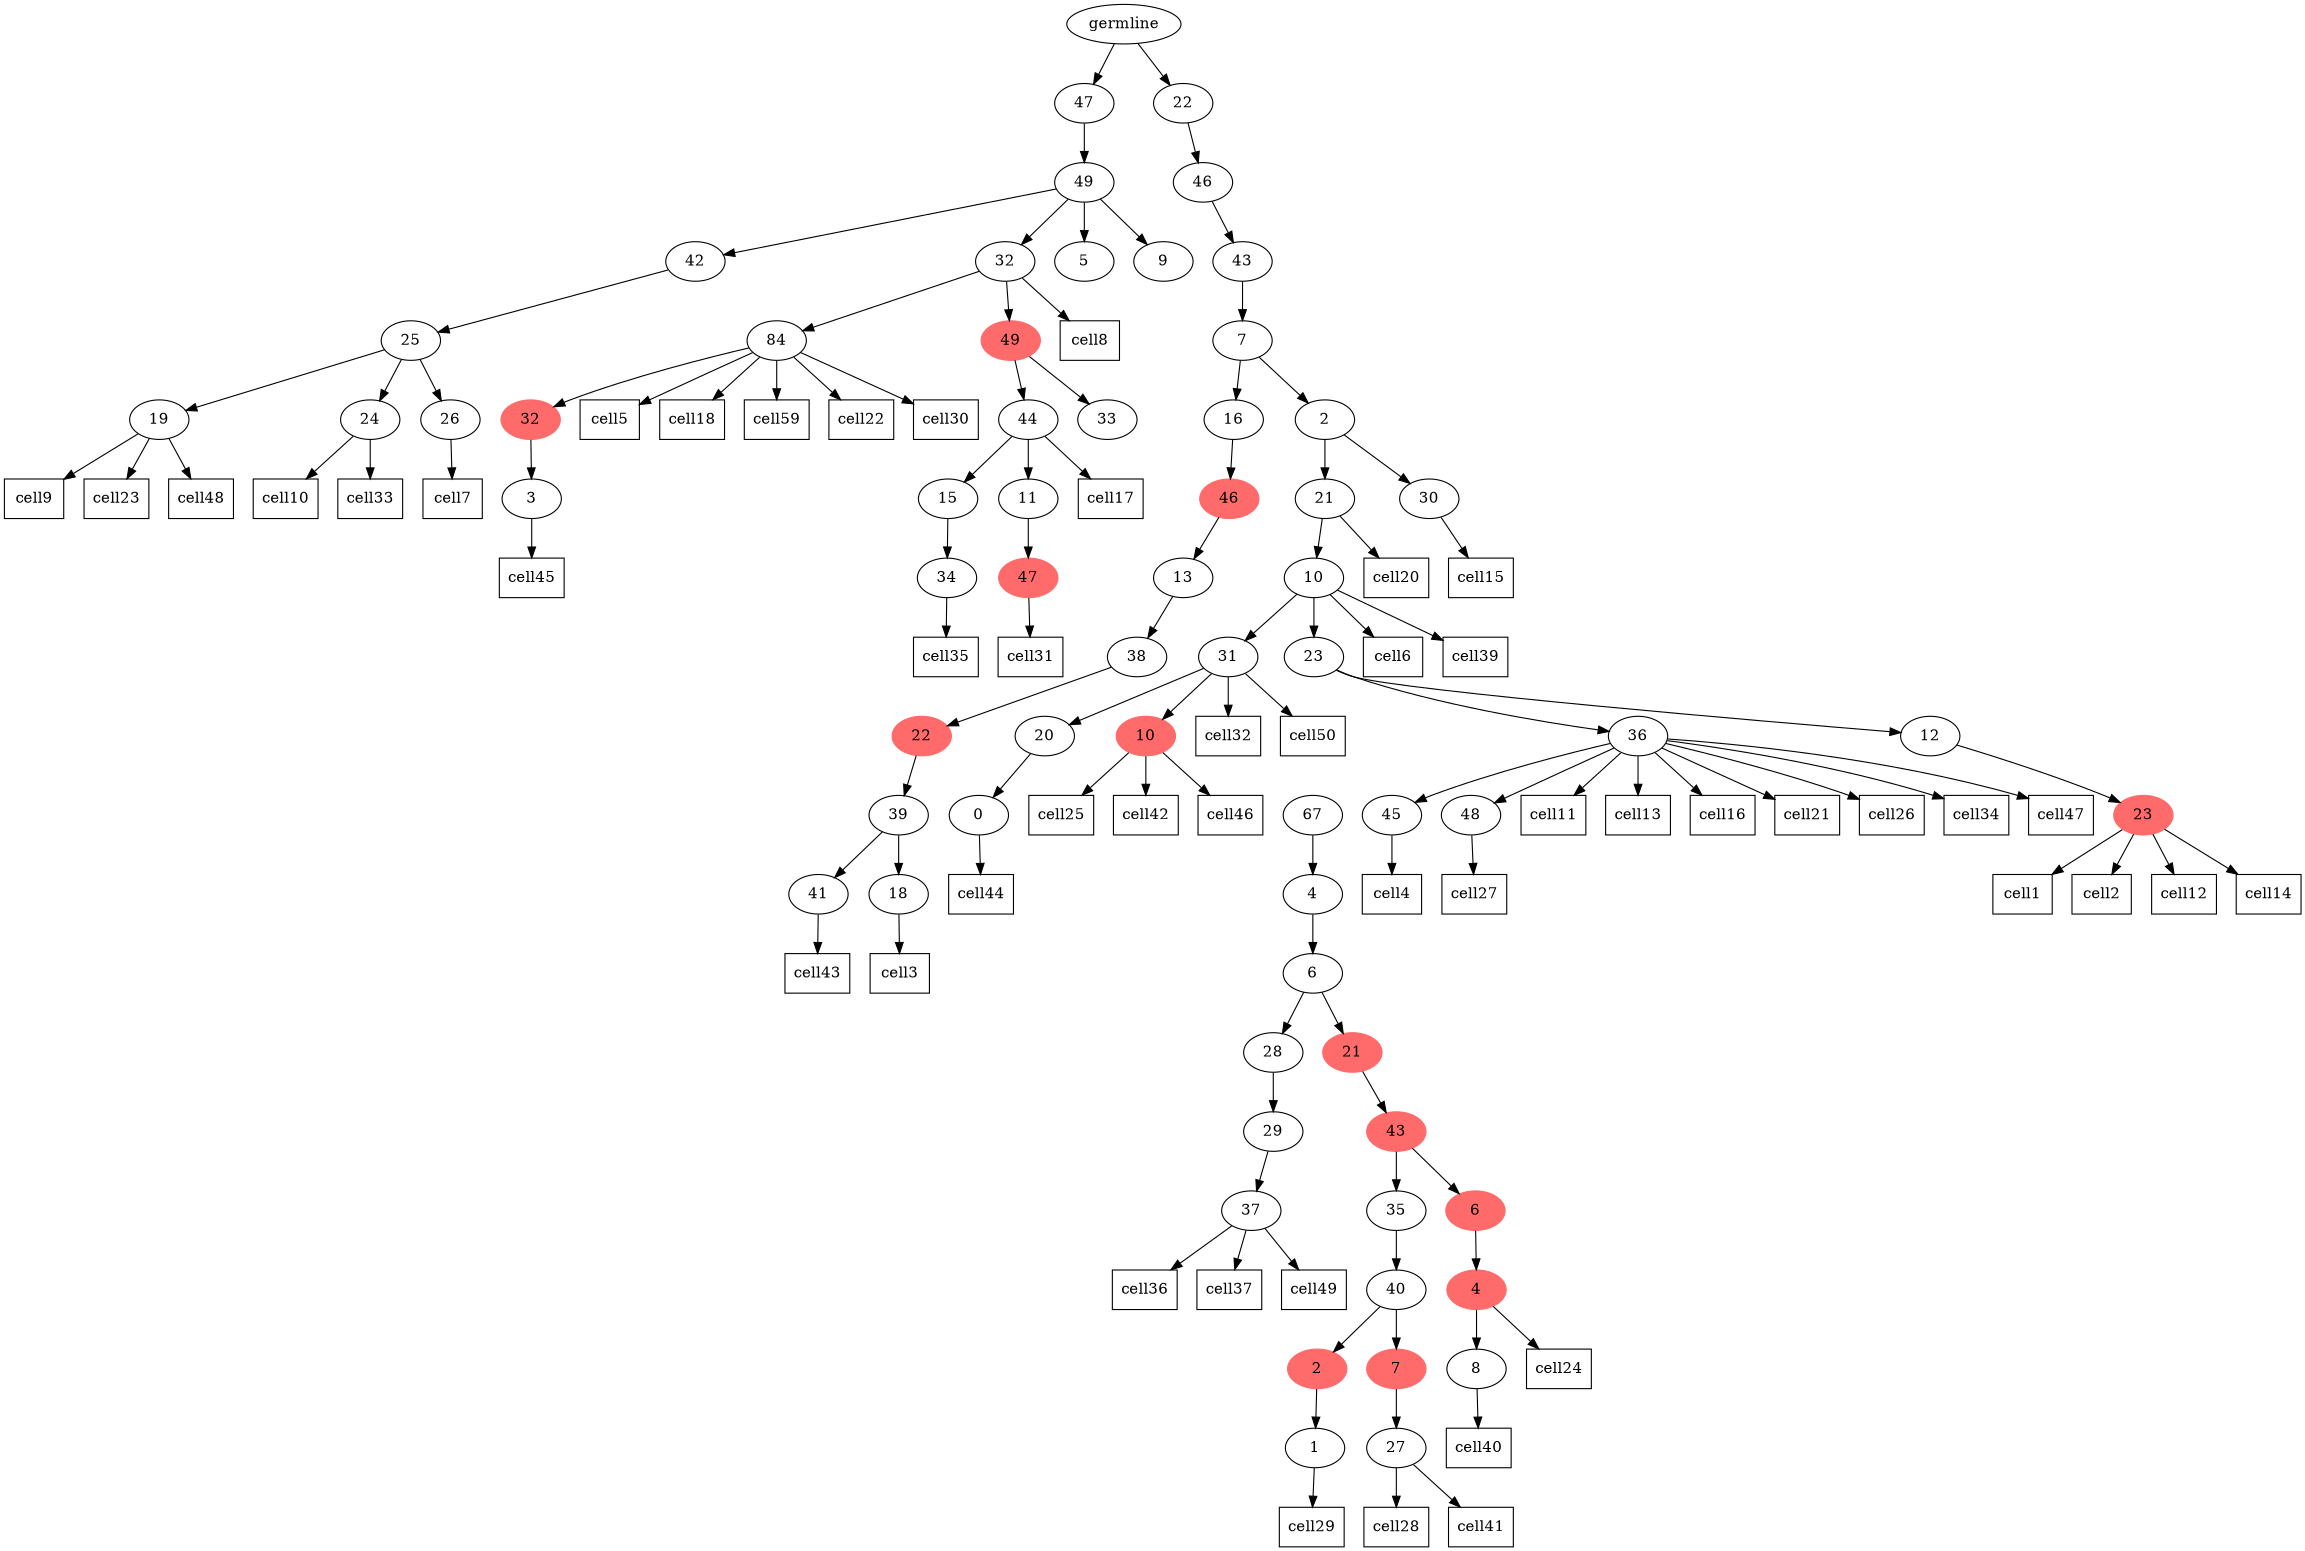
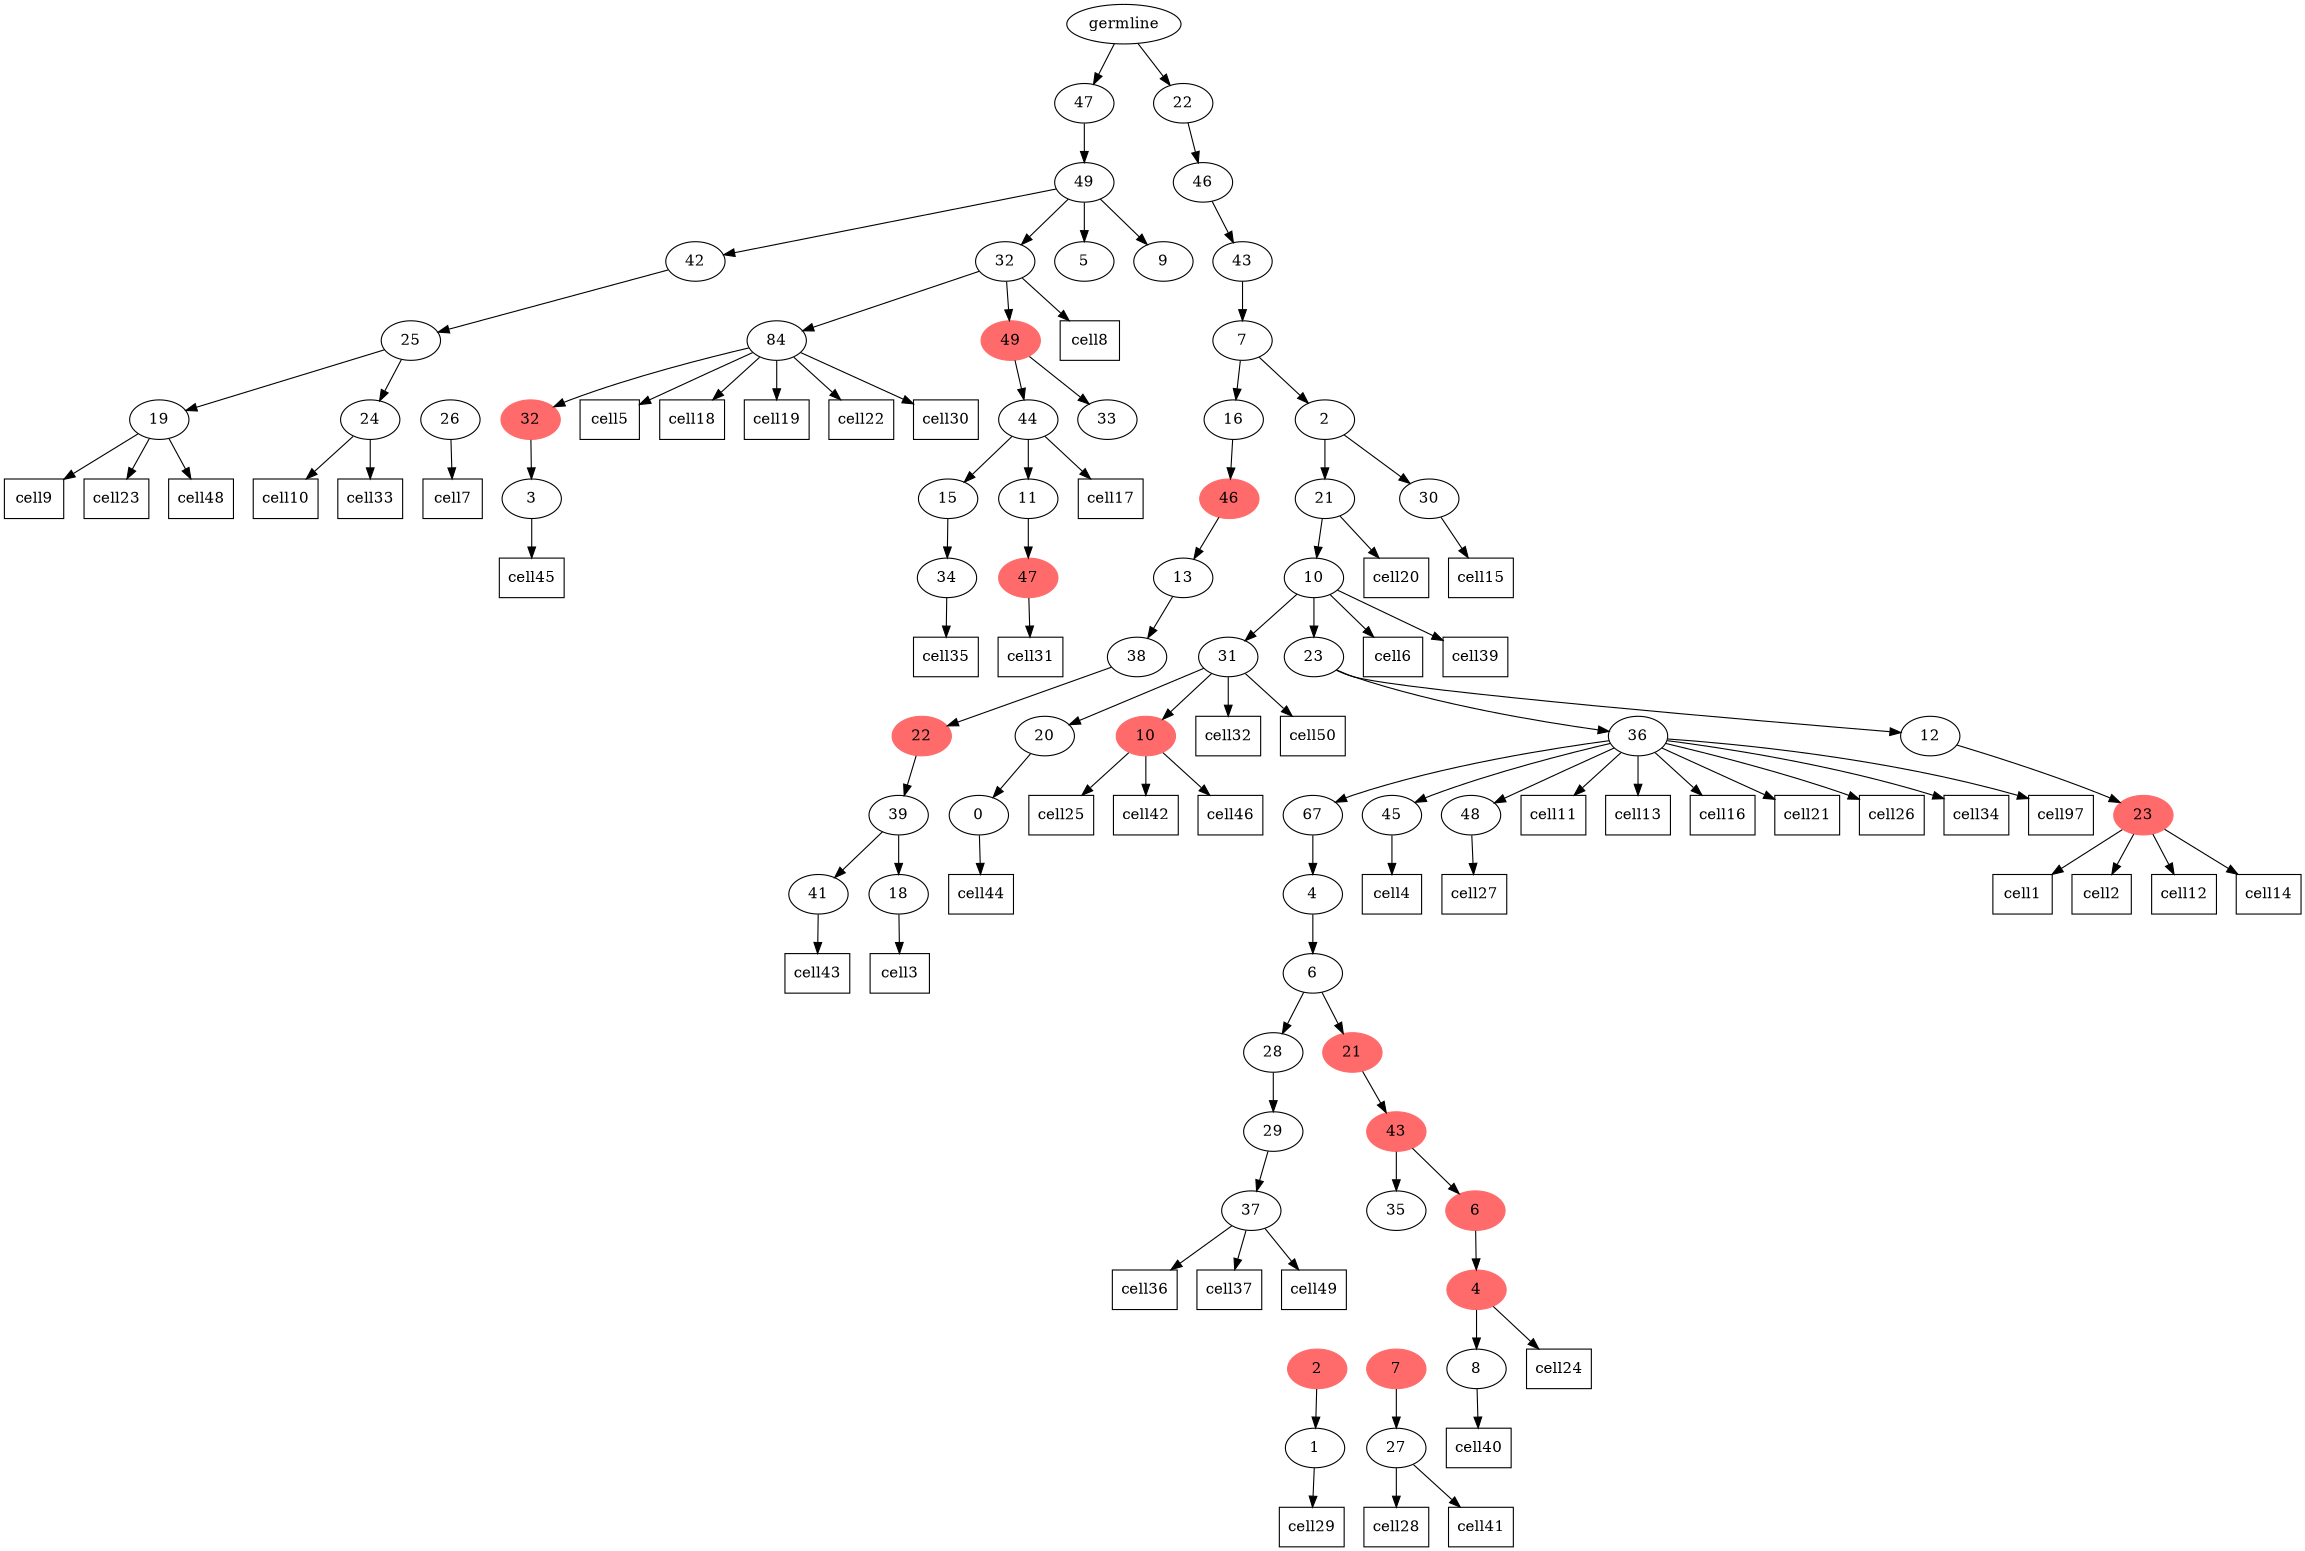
edge "25" -> "26": removed
node "cell59": label "cell59" -> "cell19"
edge "36" -> "67": added
node "cell47": label "cell47" -> "cell97"
node "40": removed
